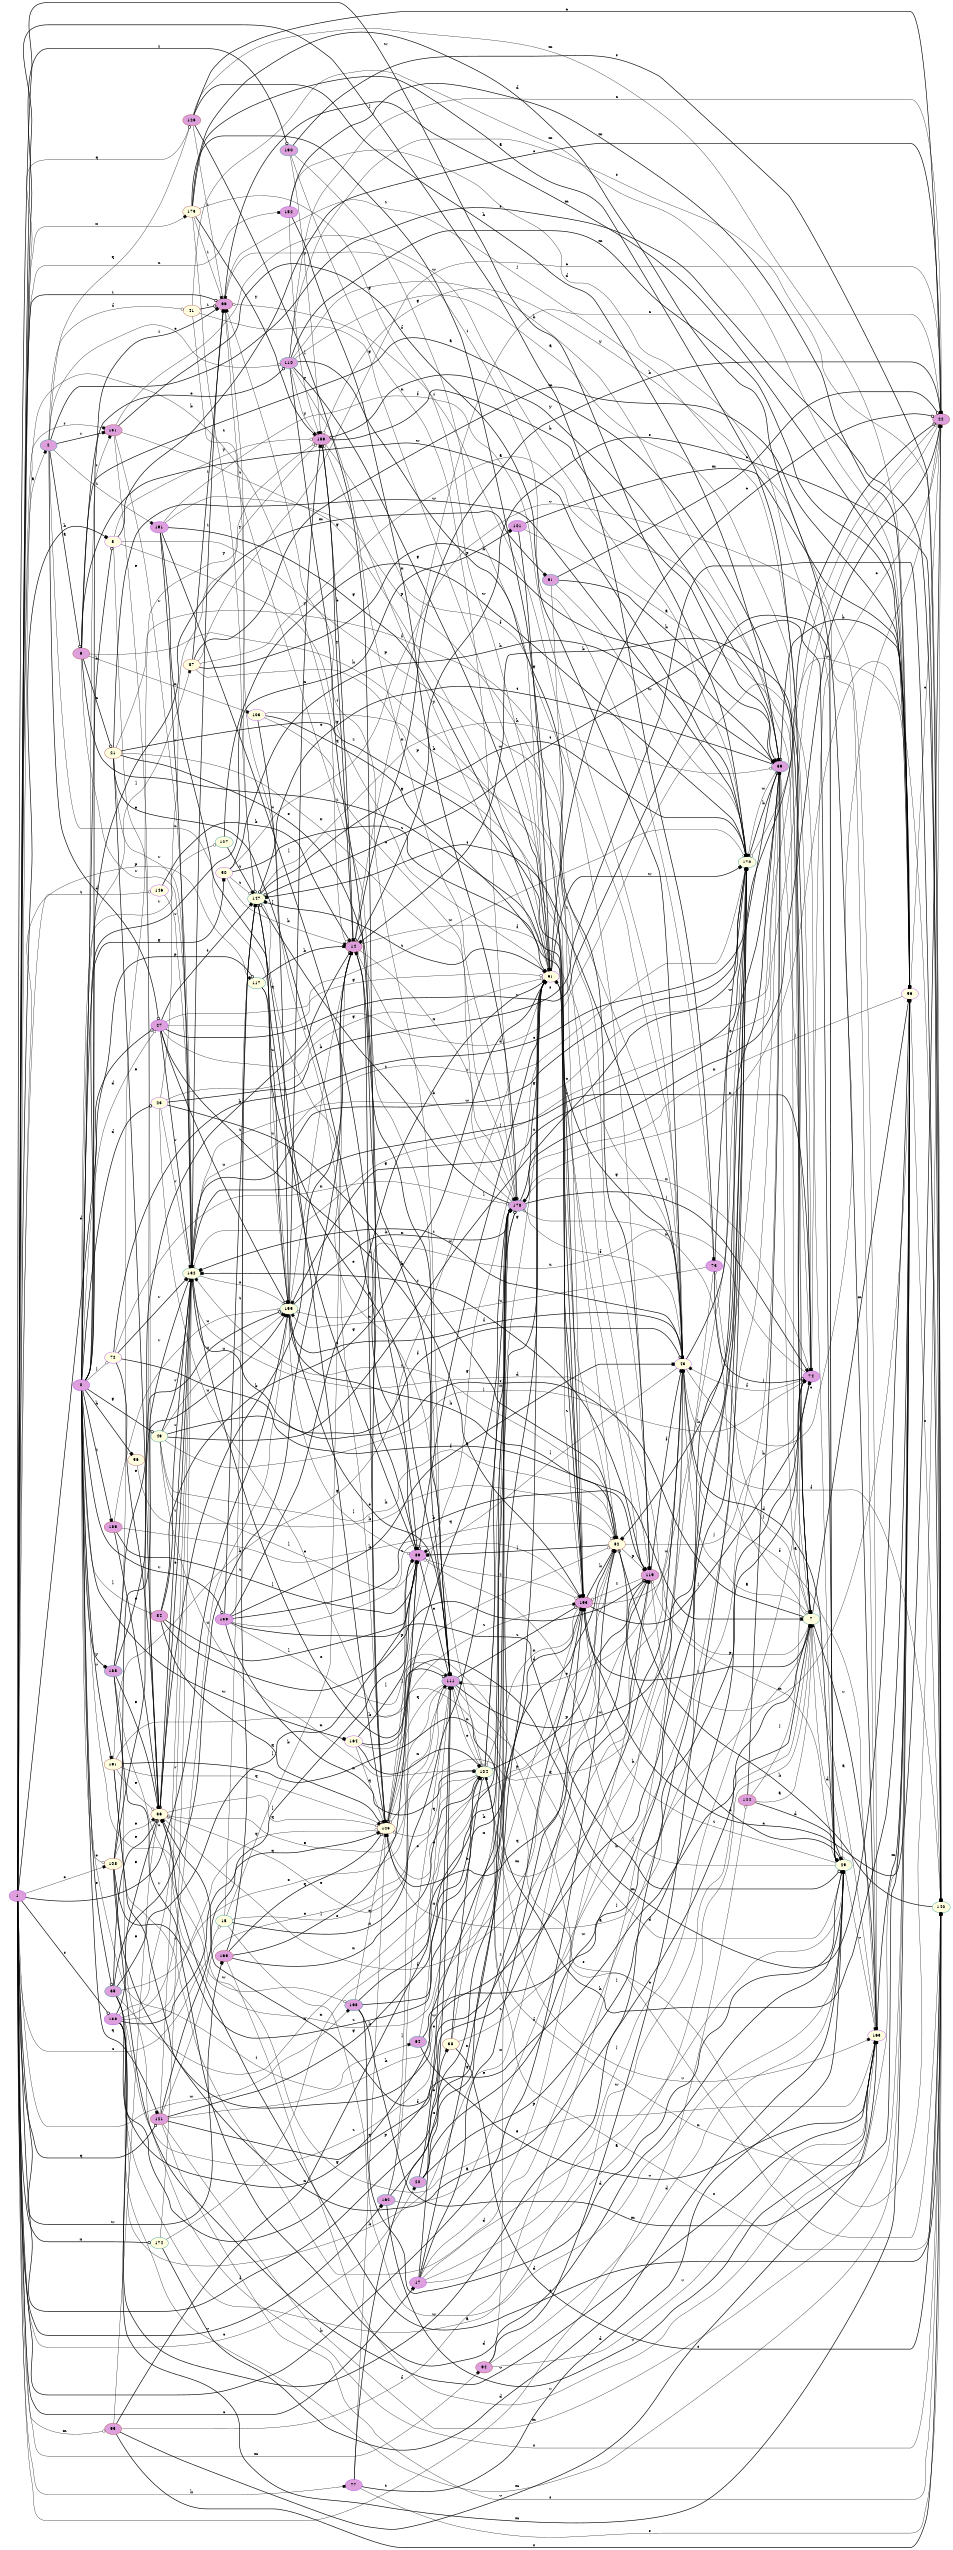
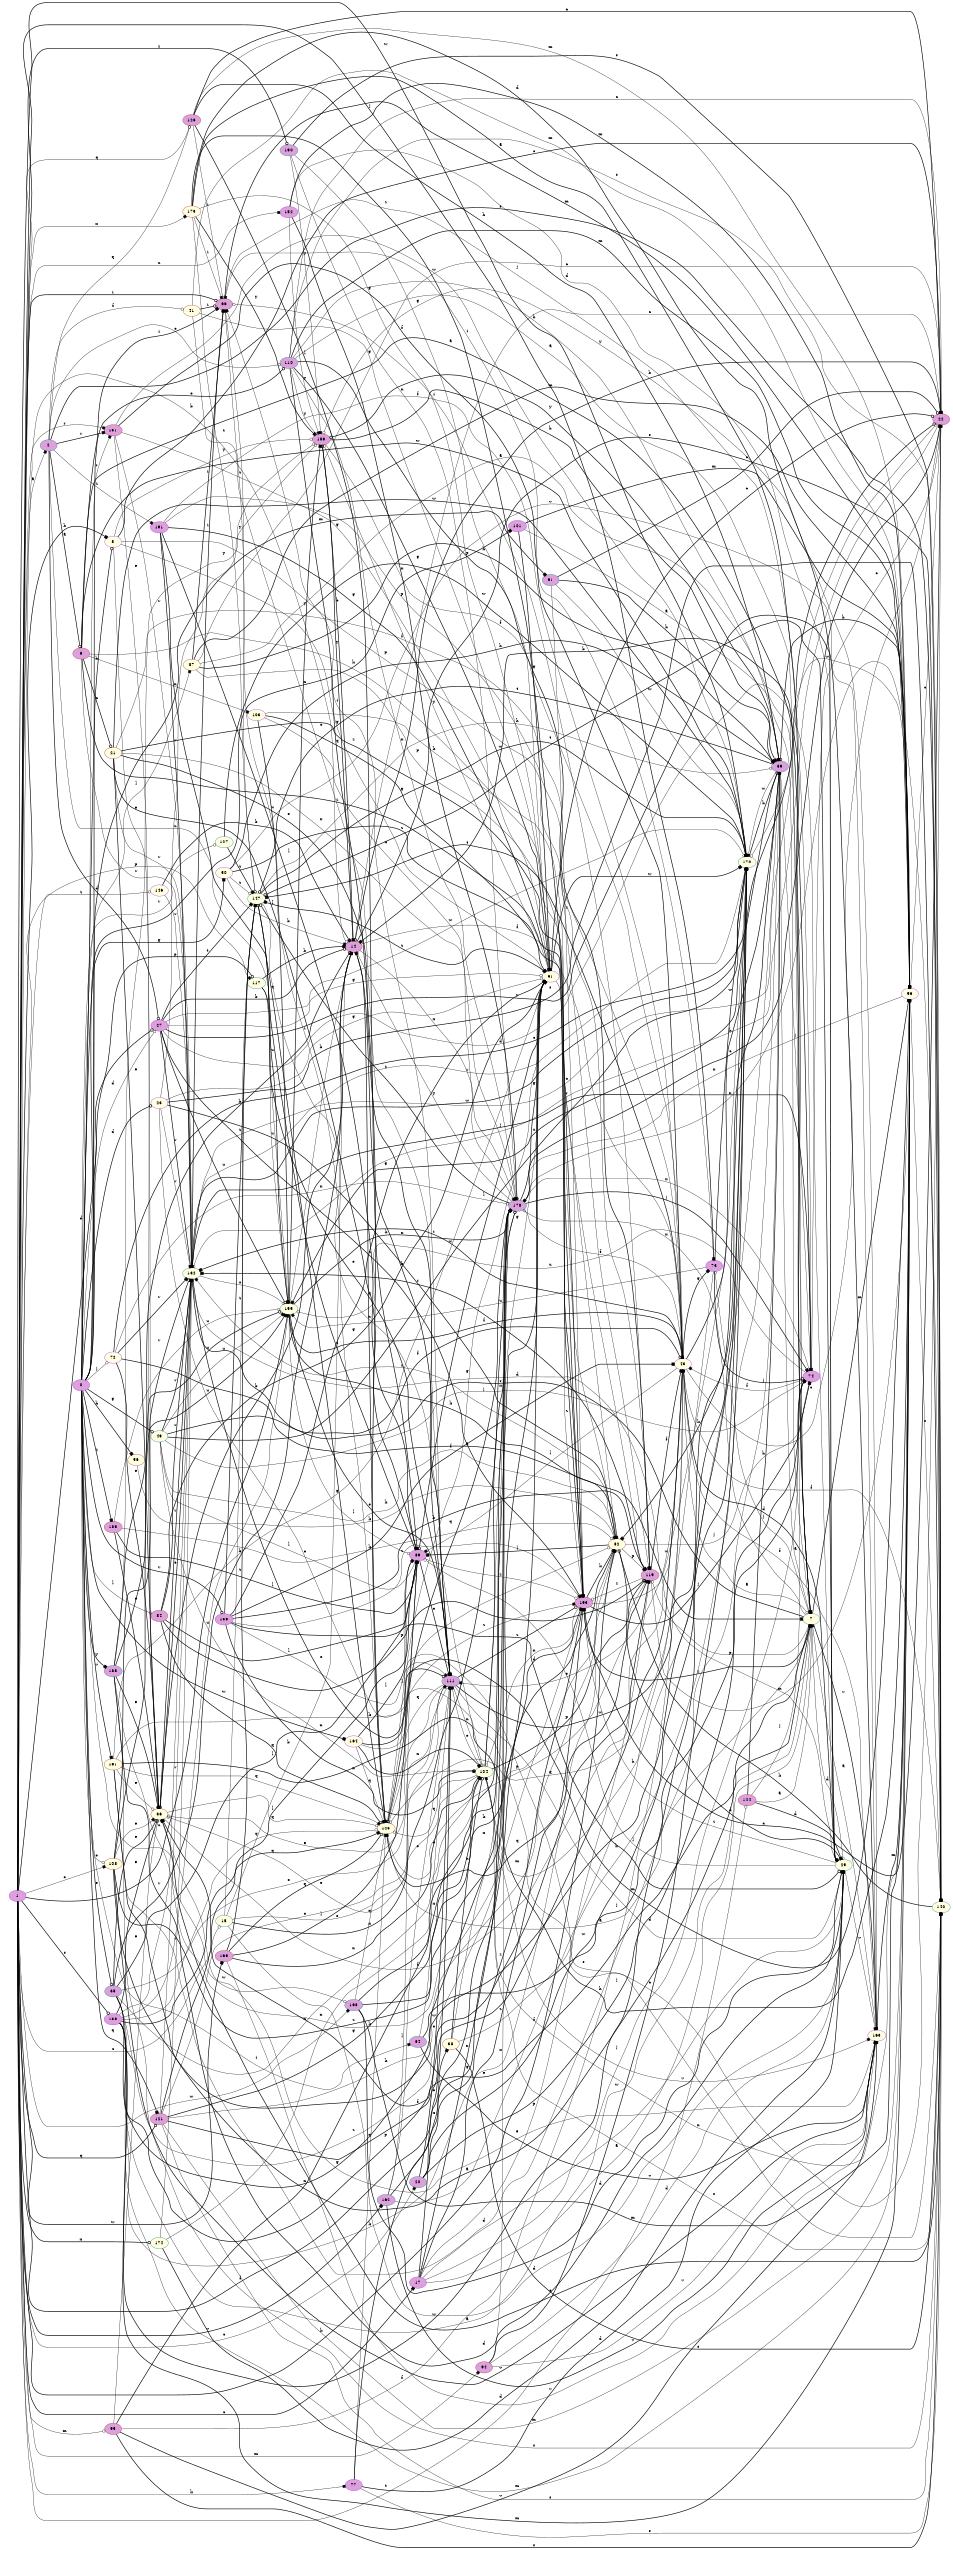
edge "27" -> "14": added, label "b"
edge "178" -> "14": label "b" -> "y"
edge "43" -> "51": now "43" -> "73"
